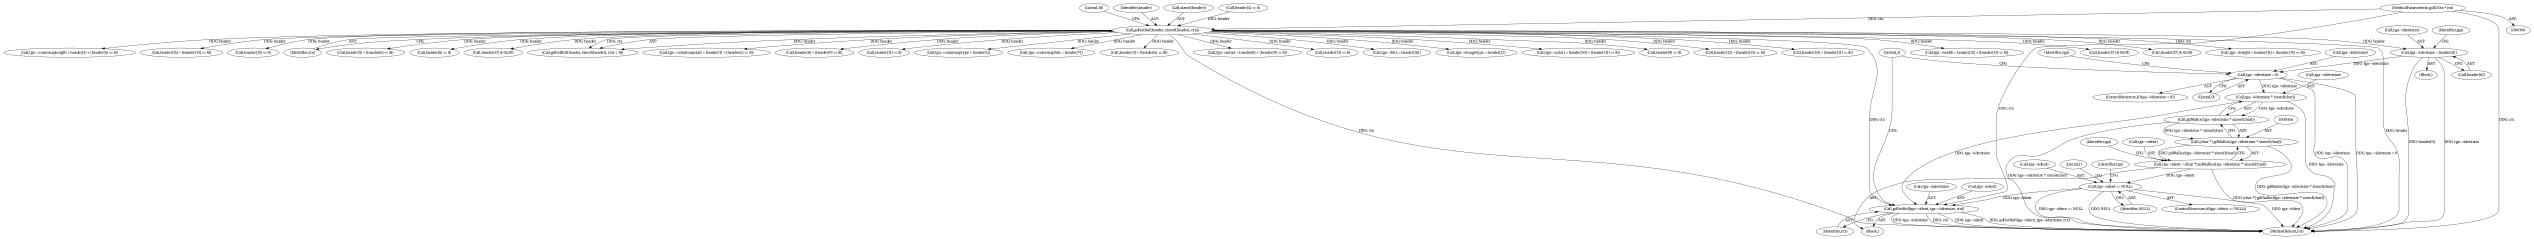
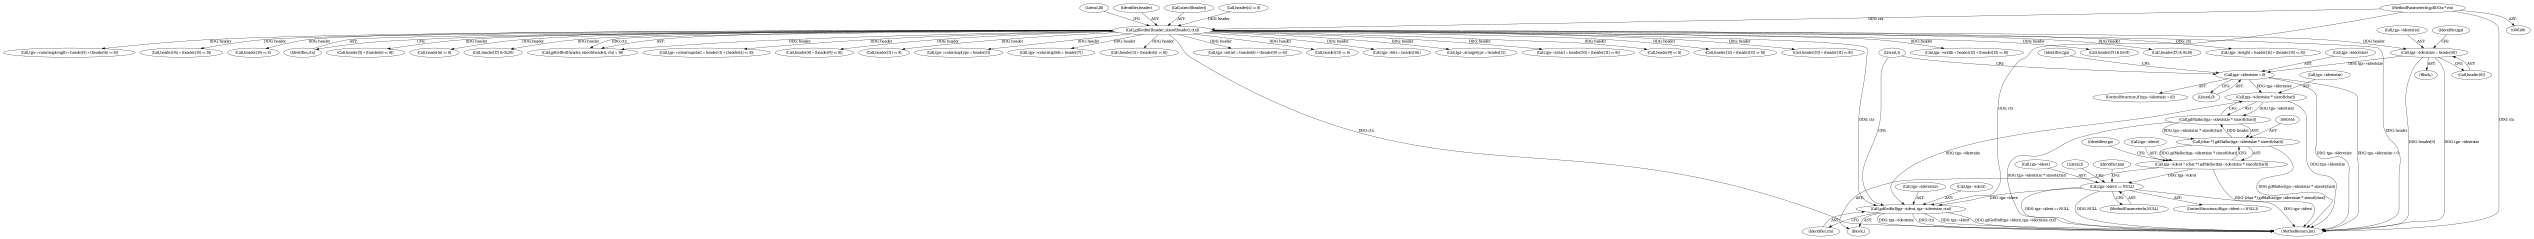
edge "(Call,(char *) gdMalloc(tga->identsize * sizeof(char)))" -> "(Call,gdMalloc(tga->identsize * sizeof(char)))": label "CFG: " -> "DDG: header"
node "(Identifier,NULL)": label "(Identifier,NULL)" -> "(MethodParameterIn,NULL)"
